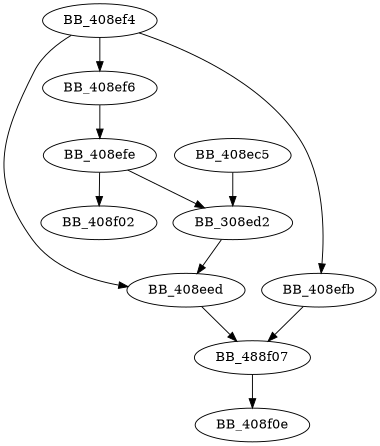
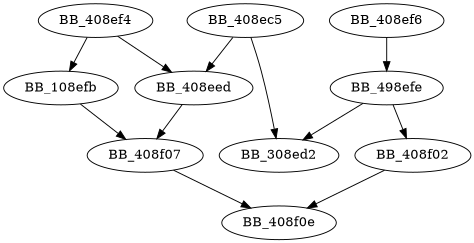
edge "BB_408ef4" -> "BB_408ef6": removed
node "BB_408efe": label "BB_408efe" -> "BB_498efe"
edge "BB_408f02" -> "BB_408f0e": added
edge "BB_308ed2" -> "BB_408eed": now "BB_408ec5" -> "BB_408eed"
node "BB_408efb": label "BB_408efb" -> "BB_108efb"
node "BB_488f07": label "BB_488f07" -> "BB_408f07"
